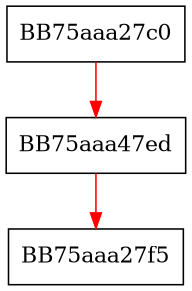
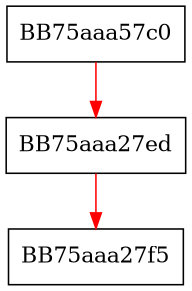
node "BB75aaa27c0": label "BB75aaa27c0" -> "BB75aaa57c0"
node "BB75aaa47ed": label "BB75aaa47ed" -> "BB75aaa27ed"
